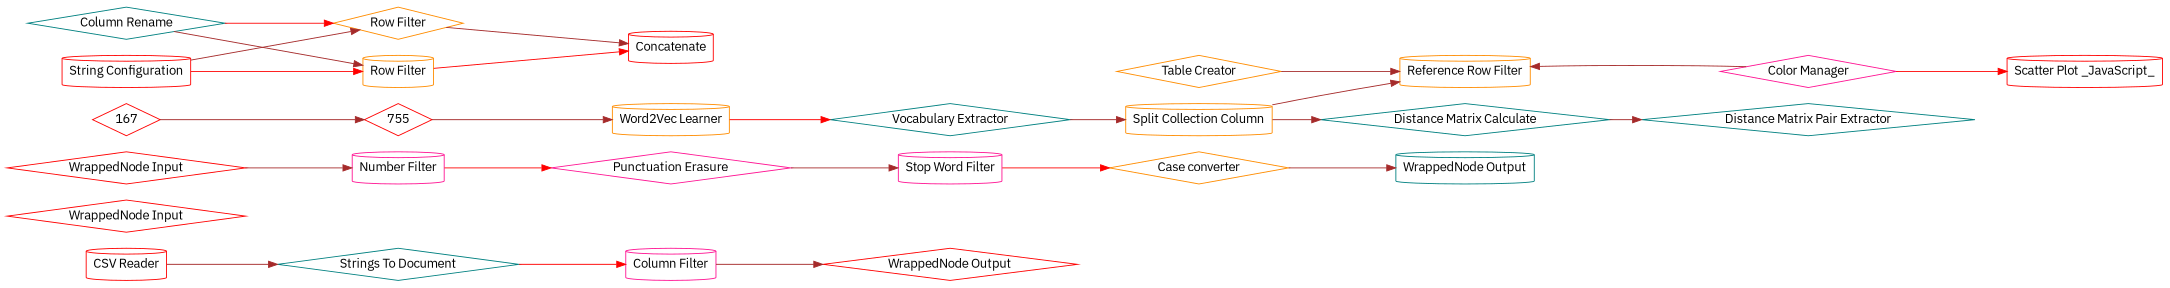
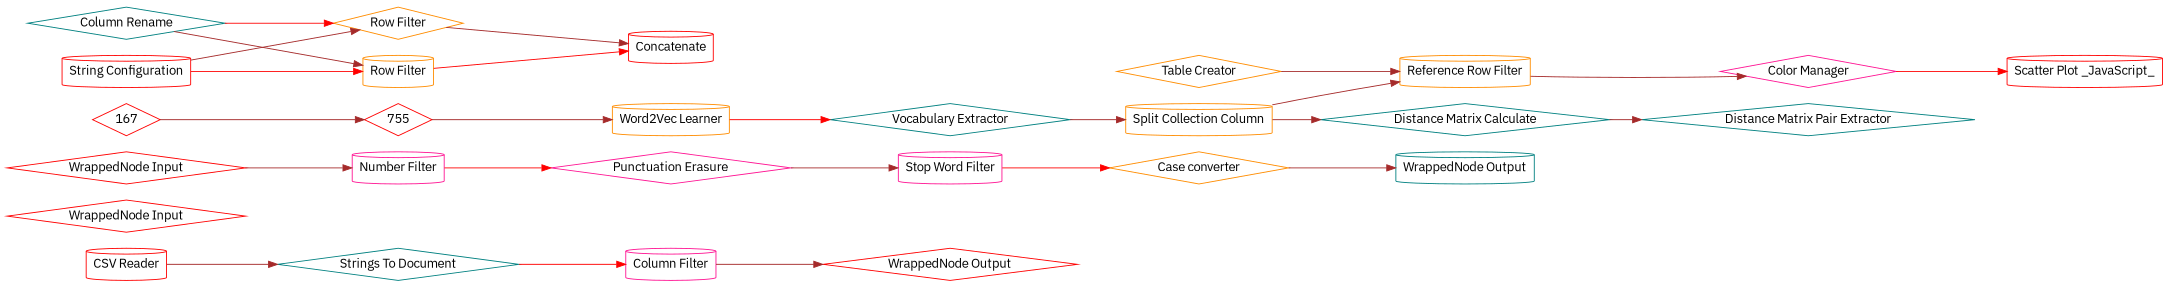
edge "Color Manager" -> "Reference Row Filter": reversed
